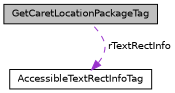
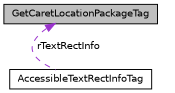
edge "GetCaretLocationPackageTag" -> "AccessibleTextRectInfoTag": reversed
